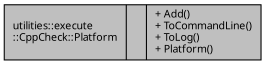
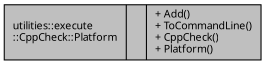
node "utilities::execute": text "+ ToLog()" -> "+ CppCheck()"
